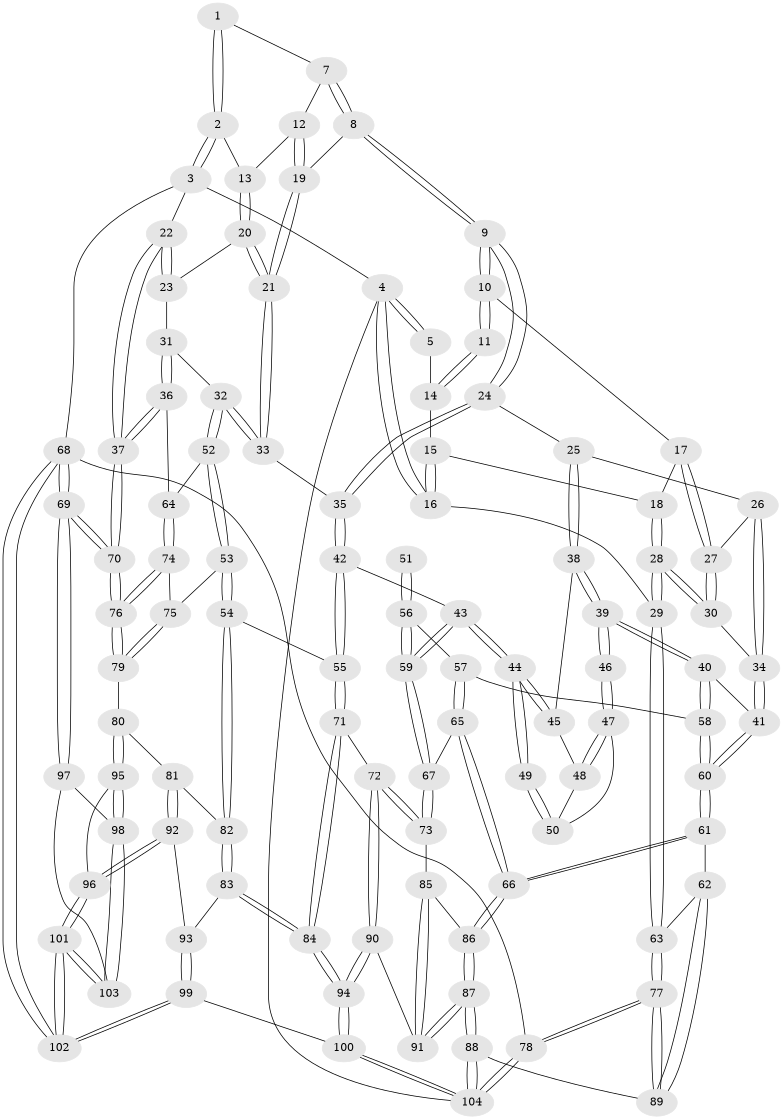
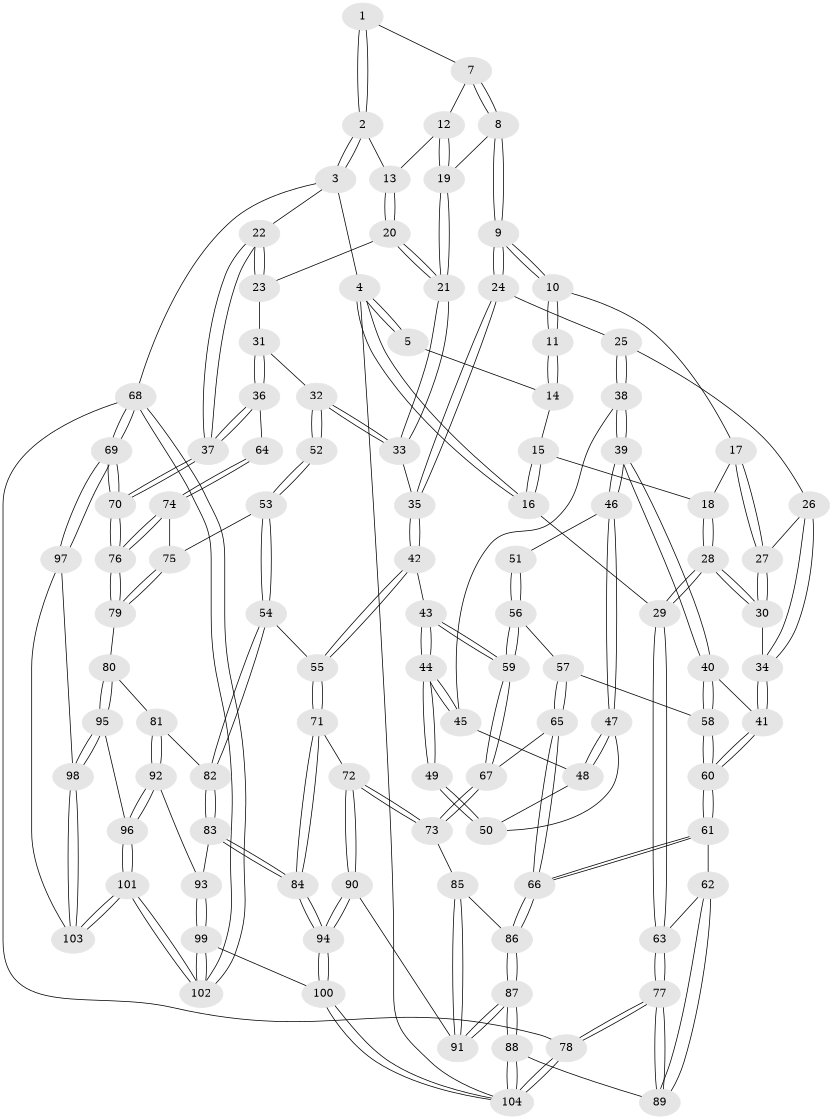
edge "52" -- "64": removed
edge "46" -- "51": added
